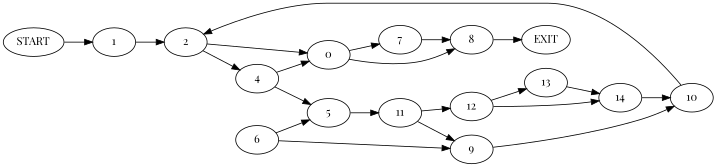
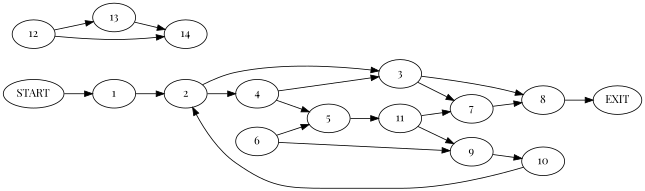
node "0": label "0" -> "3"
edge "14" -> "10": removed
edge "11" -> "12": now "11" -> "7"
